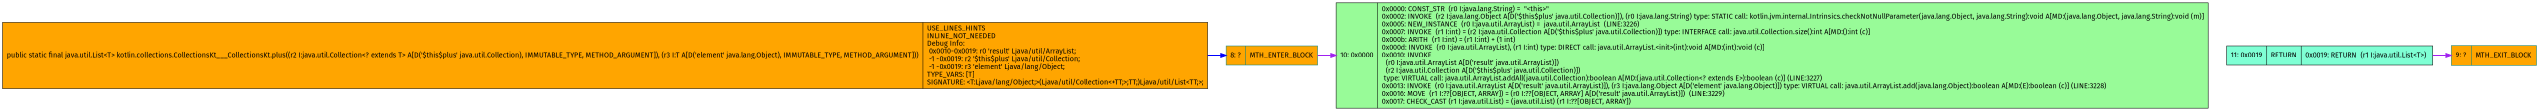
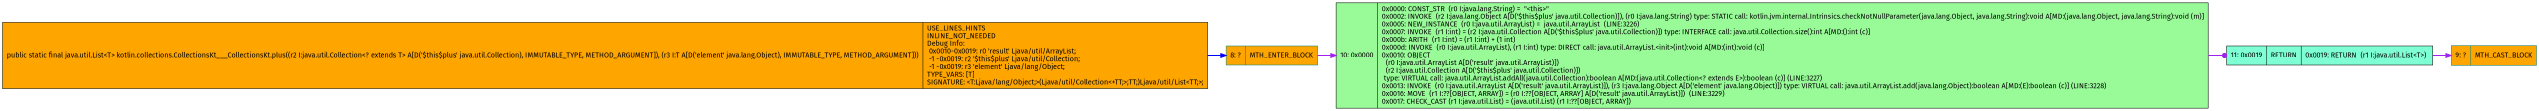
node "10: 0x0000": text "0x0010: INVOKE" -> "0x0010: OBJECT"
edge "10: 0x0000" -> "11: 0x0019": added
node "9: ?": text "MTH_EXIT_BLOCK" -> "MTH_CAST_BLOCK"
